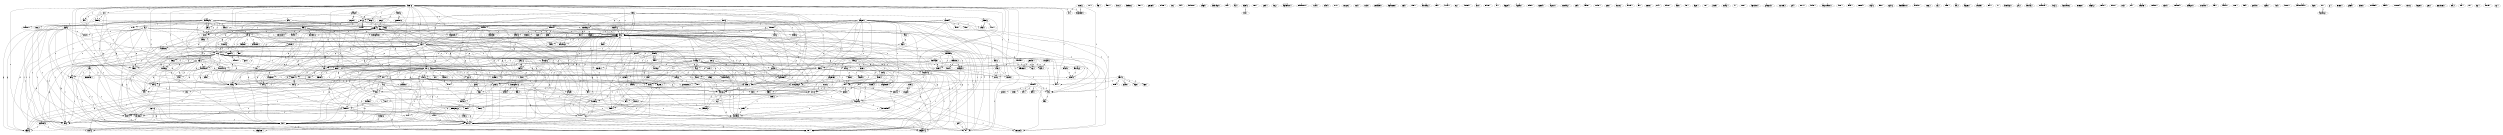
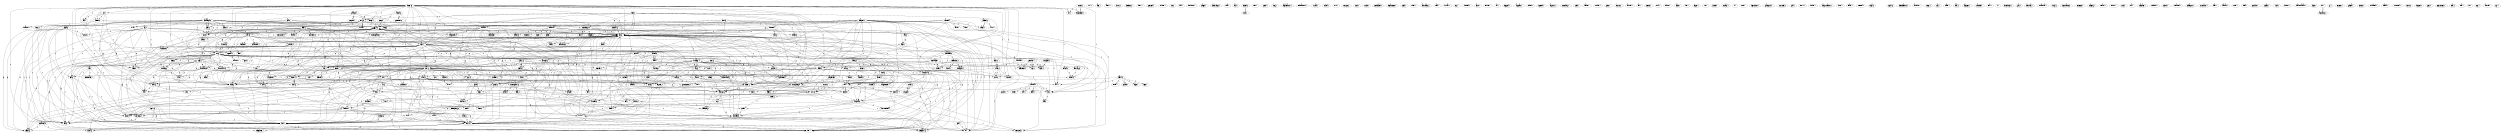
node "lenin(1)": removed
